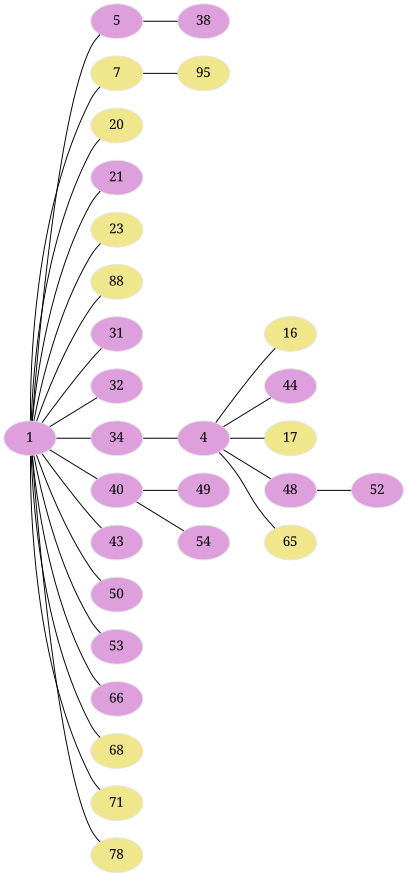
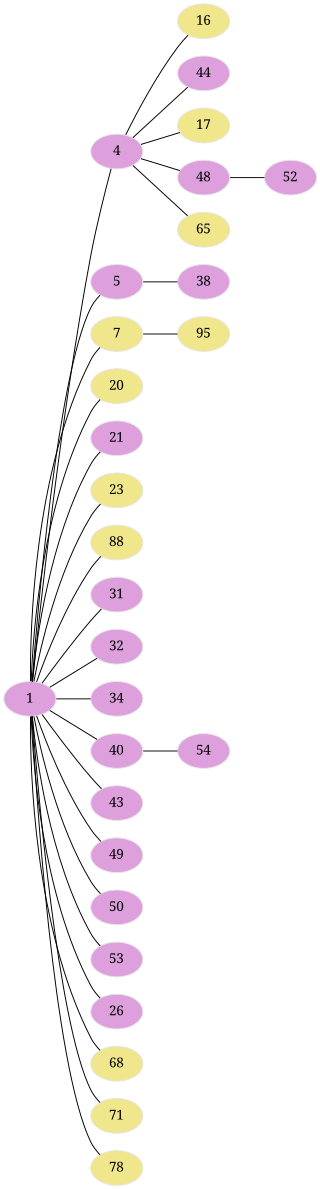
edge "34" -- "4": now "1" -- "4"
edge "40" -- "49": now "1" -- "49"
node "66": label "66" -> "26"
